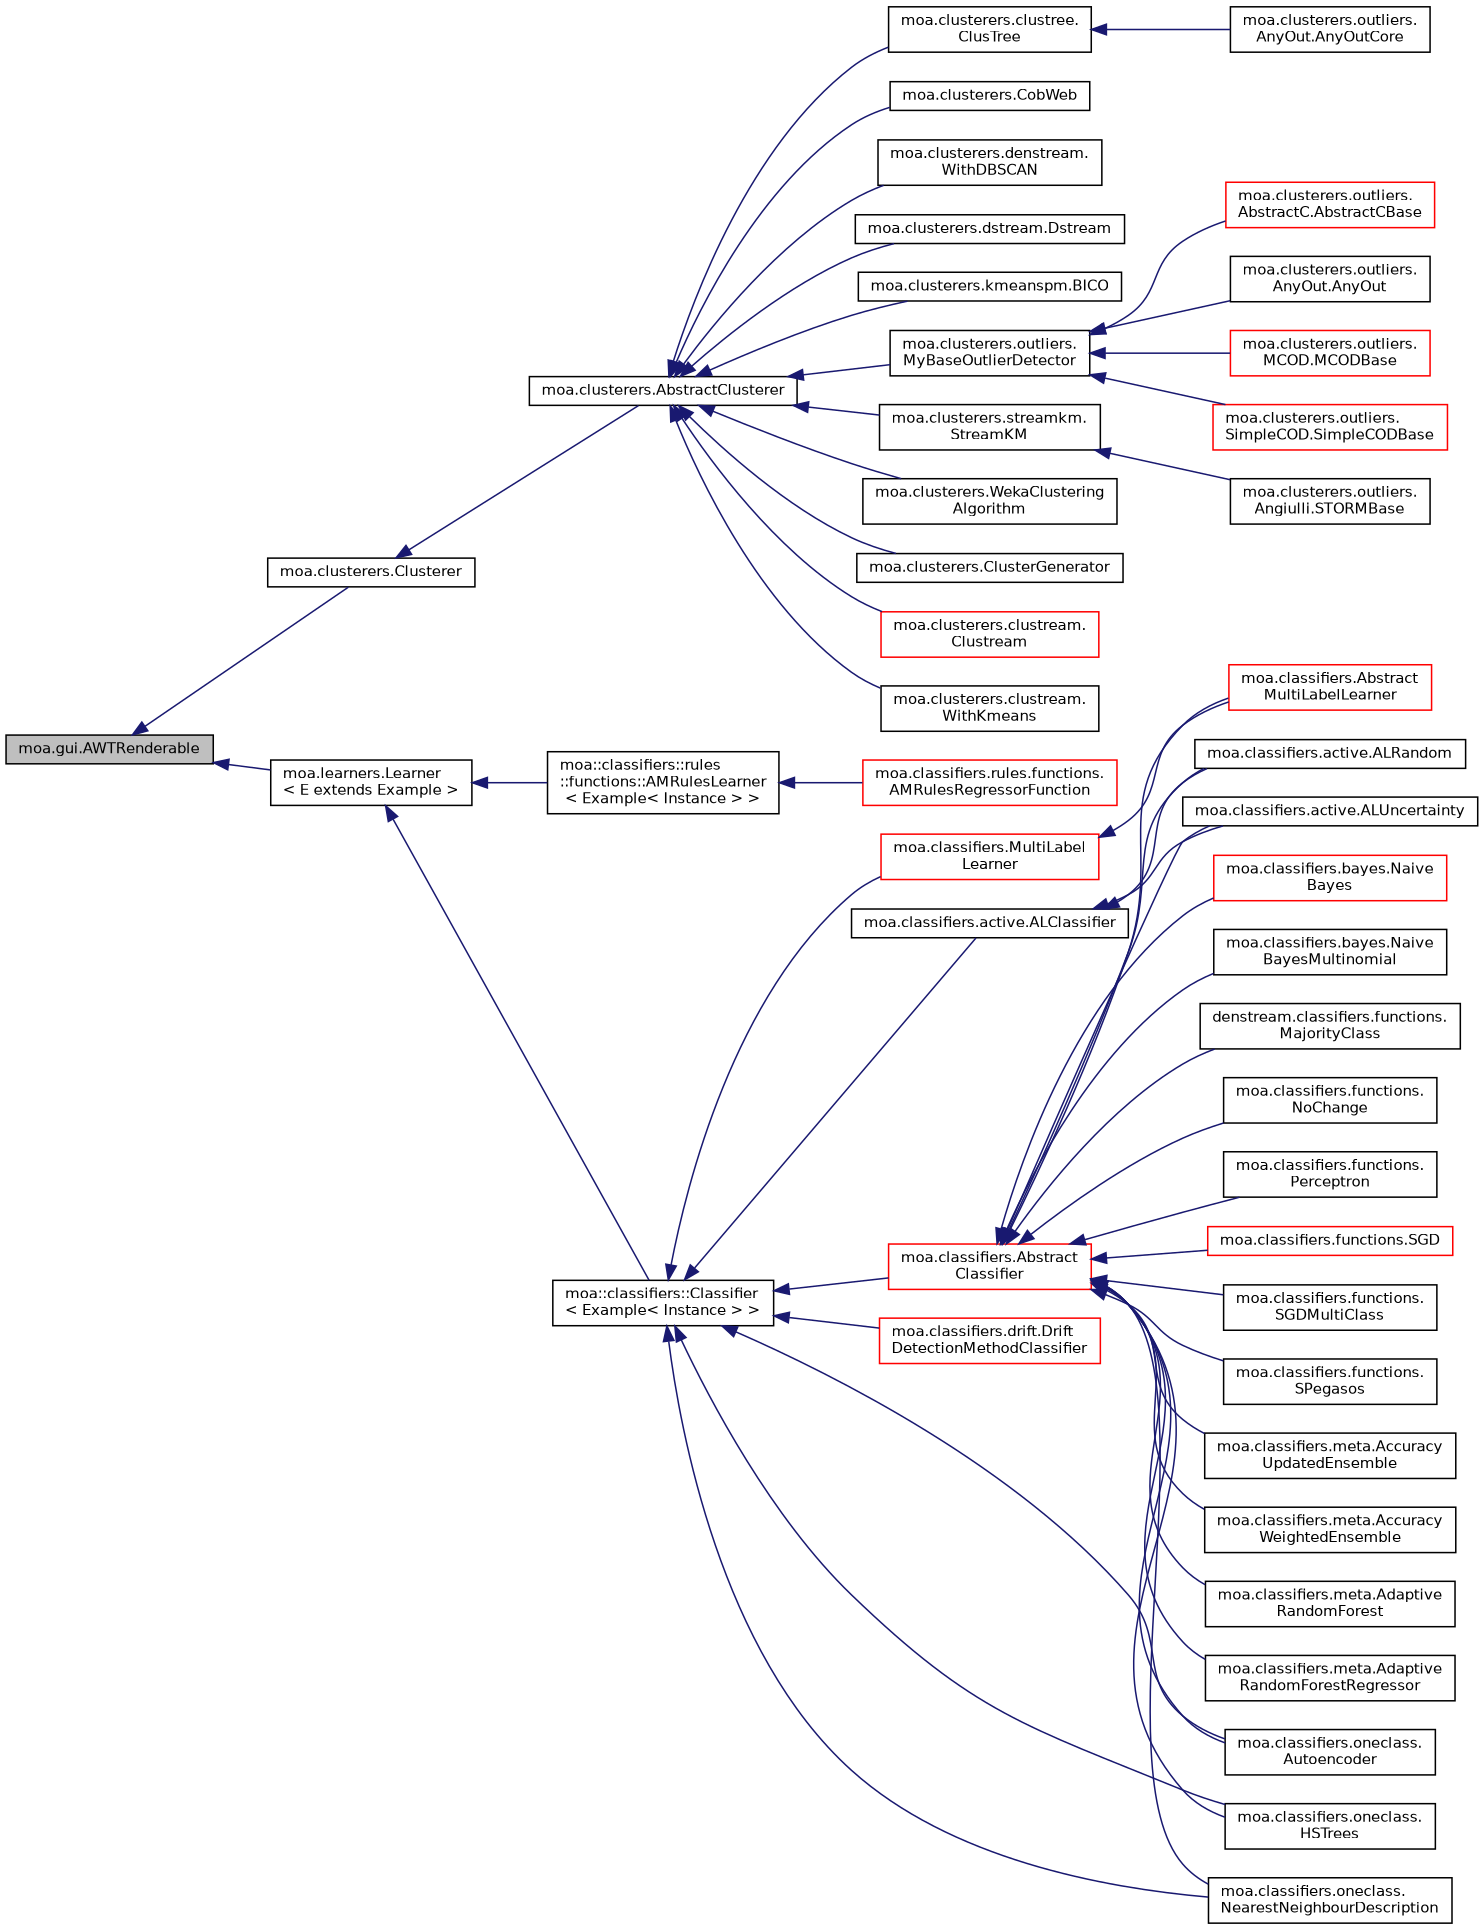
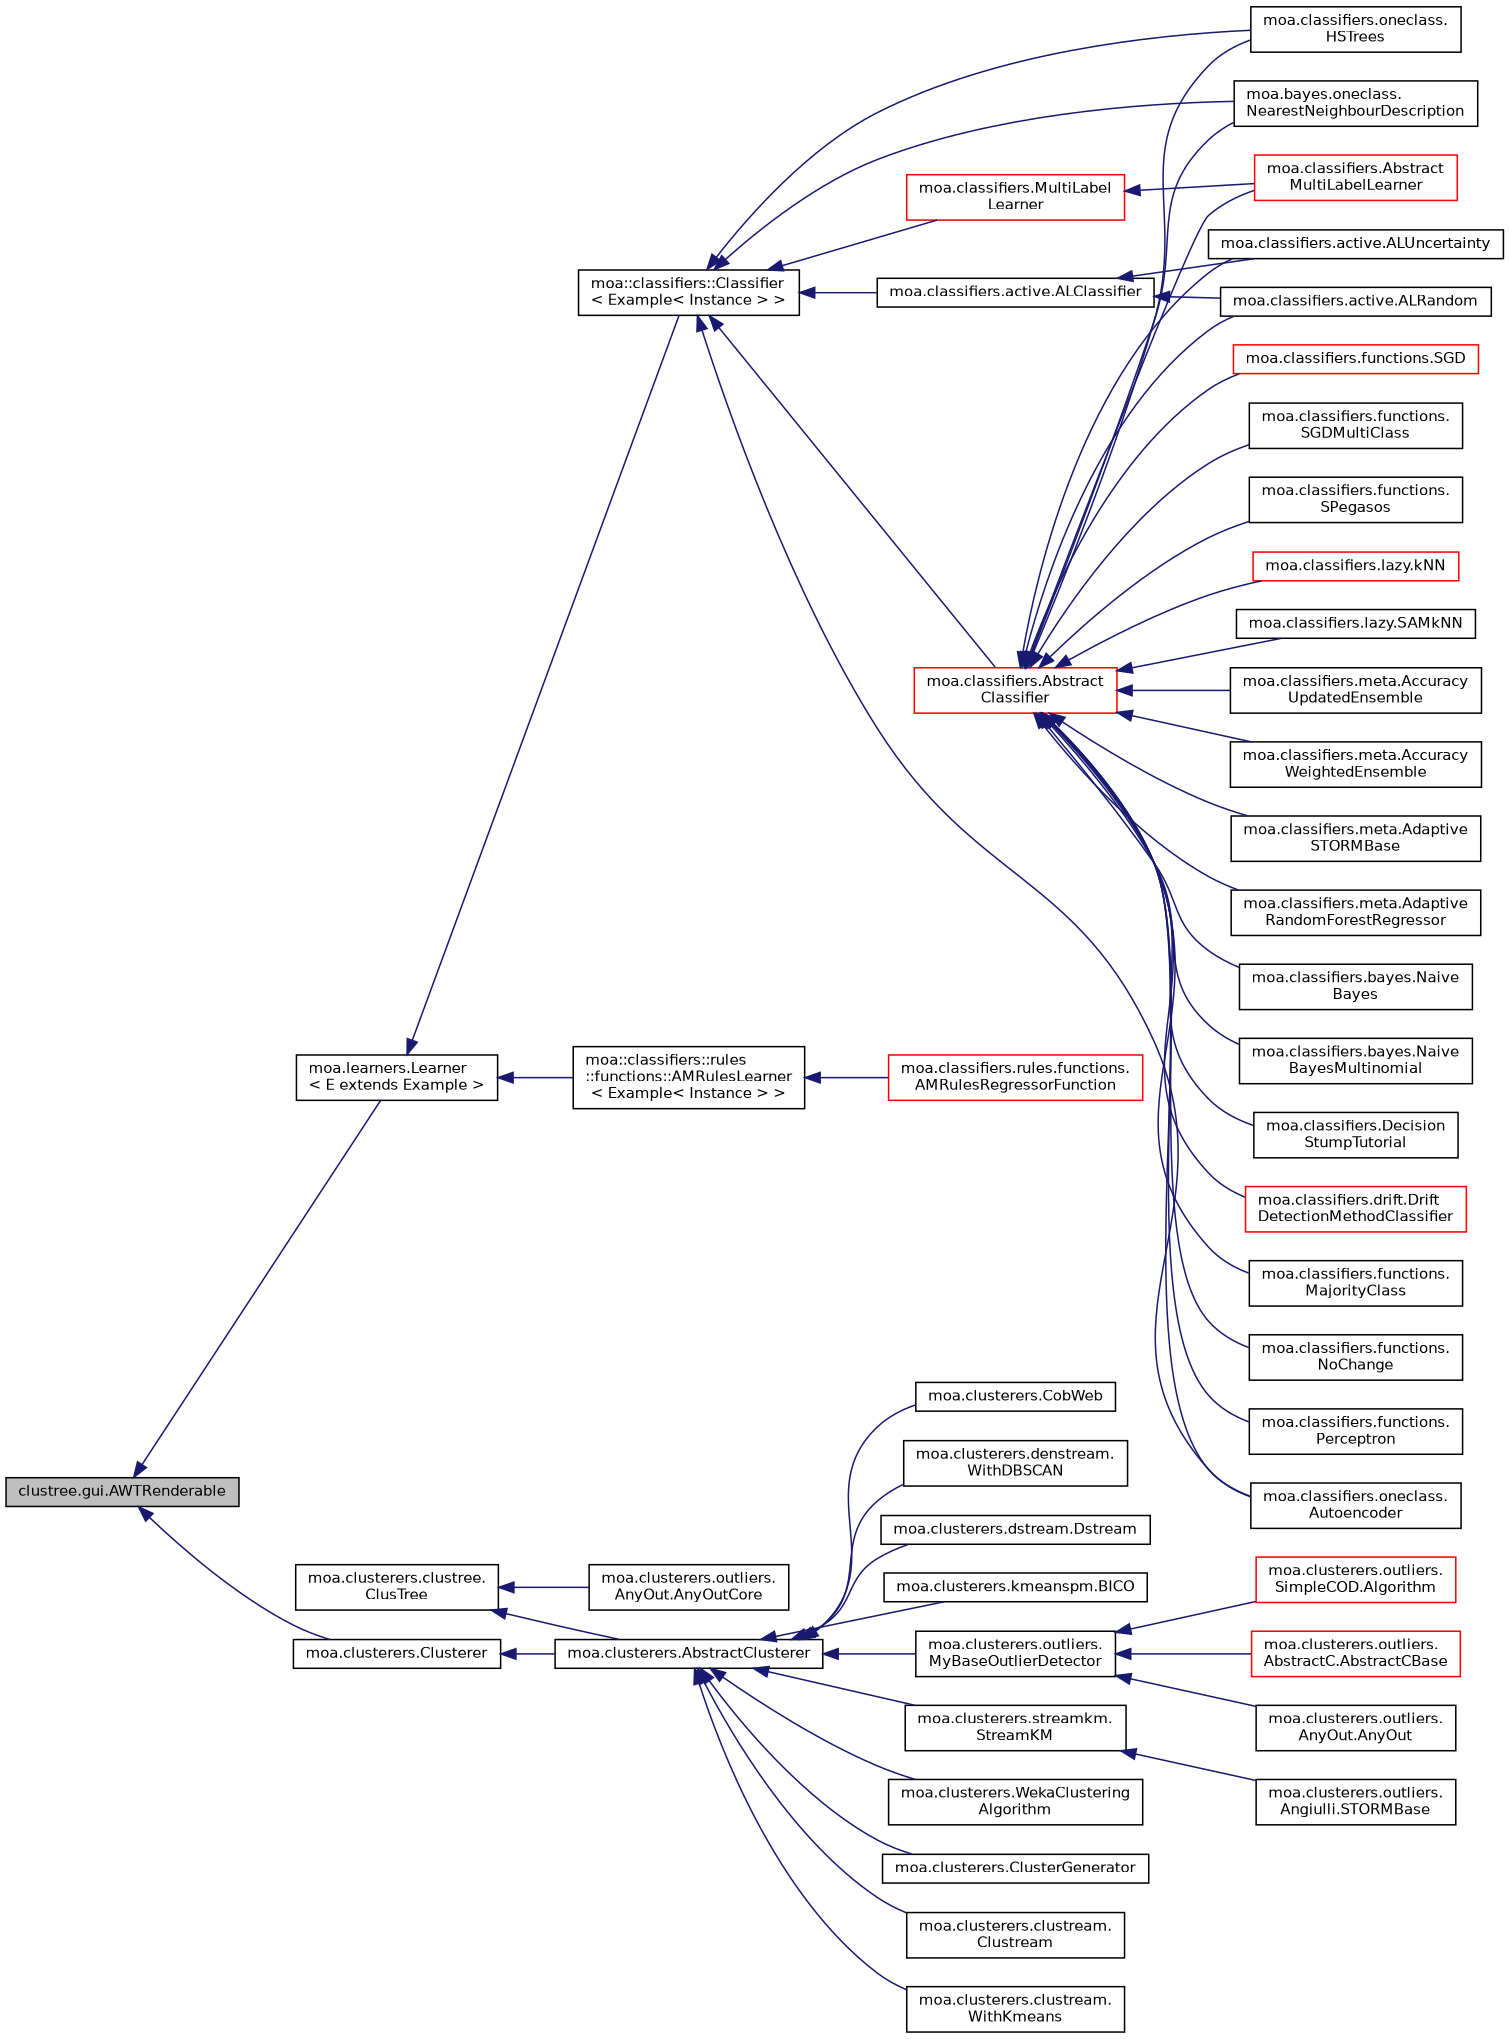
edge "moa.clusterers.clustree. ClusTree" -> "moa.clusterers.AbstractClusterer": reversed
node "moa.clusterers.outliers. MCOD.MCODBase": removed
node "moa.clusterers.outliers. SimpleCOD.SimpleCODBase": label "moa.clusterers.outliers. SimpleCOD.SimpleCODBase" -> "moa.clusterers.outliers. SimpleCOD.Algorithm"
node "moa.classifiers.lazy.kNN": added
node "moa.classifiers.lazy.SAMkNN": added
node "moa.clusterers.clustream. Clustream": color red -> black
node "moa.gui.AWTRenderable": label "moa.gui.AWTRenderable" -> "clustree.gui.AWTRenderable"
node "moa.classifiers.bayes.Naive Bayes": color red -> black
node "denstream.classifiers.functions. MajorityClass": label "denstream.classifiers.functions. MajorityClass" -> "moa.classifiers.functions. MajorityClass"
node "moa.classifiers.Decision StumpTutorial": added
edge "moa.classifiers.drift.Drift DetectionMethodClassifier" -> "moa::classifiers::Classifier < Example< Instance > >": now "moa.classifiers.drift.Drift DetectionMethodClassifier" -> "moa.classifiers.Abstract Classifier"
node "moa.classifiers.meta.Adaptive RandomForest": label "moa.classifiers.meta.Adaptive RandomForest" -> "moa.classifiers.meta.Adaptive STORMBase"
node "moa.classifiers.oneclass. NearestNeighbourDescription": label "moa.classifiers.oneclass. NearestNeighbourDescription" -> "moa.bayes.oneclass. NearestNeighbourDescription"
